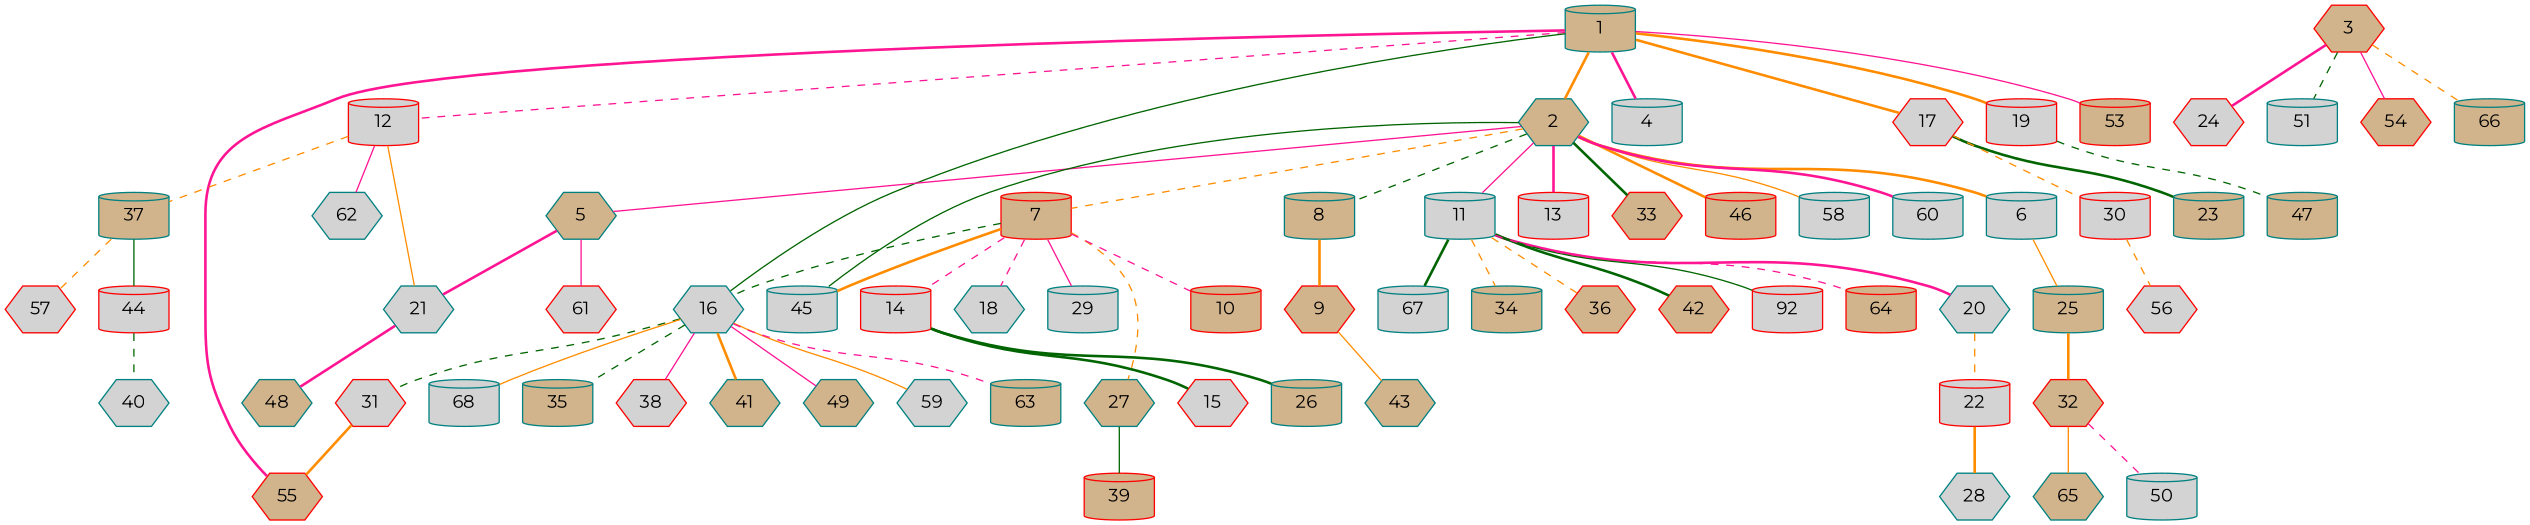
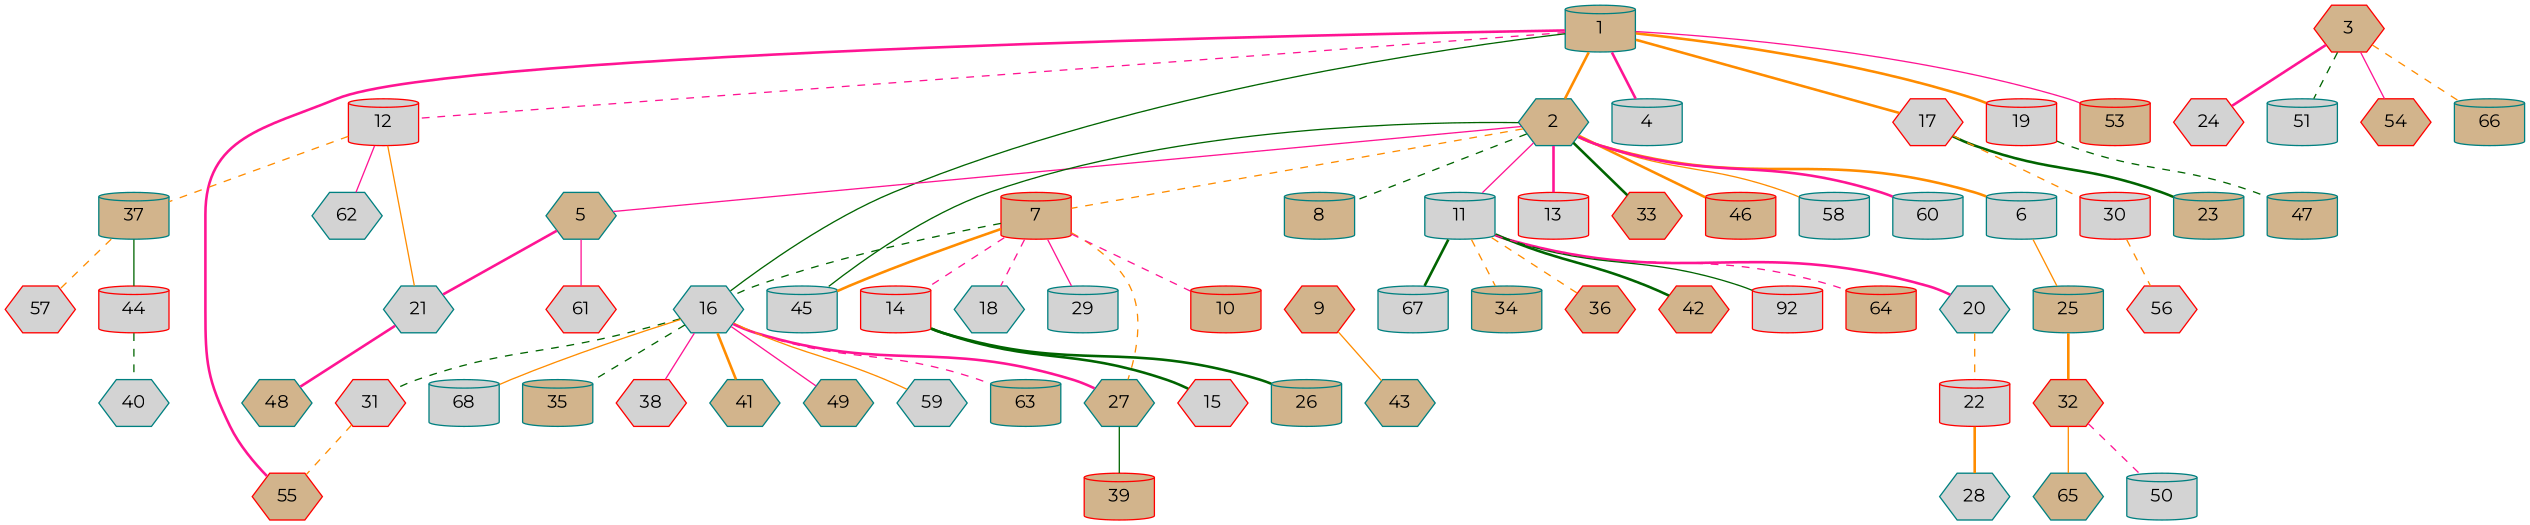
edge "8" -- "9": removed
edge "16" -- "27": added
edge "31" -- "55": style bold -> dashed
